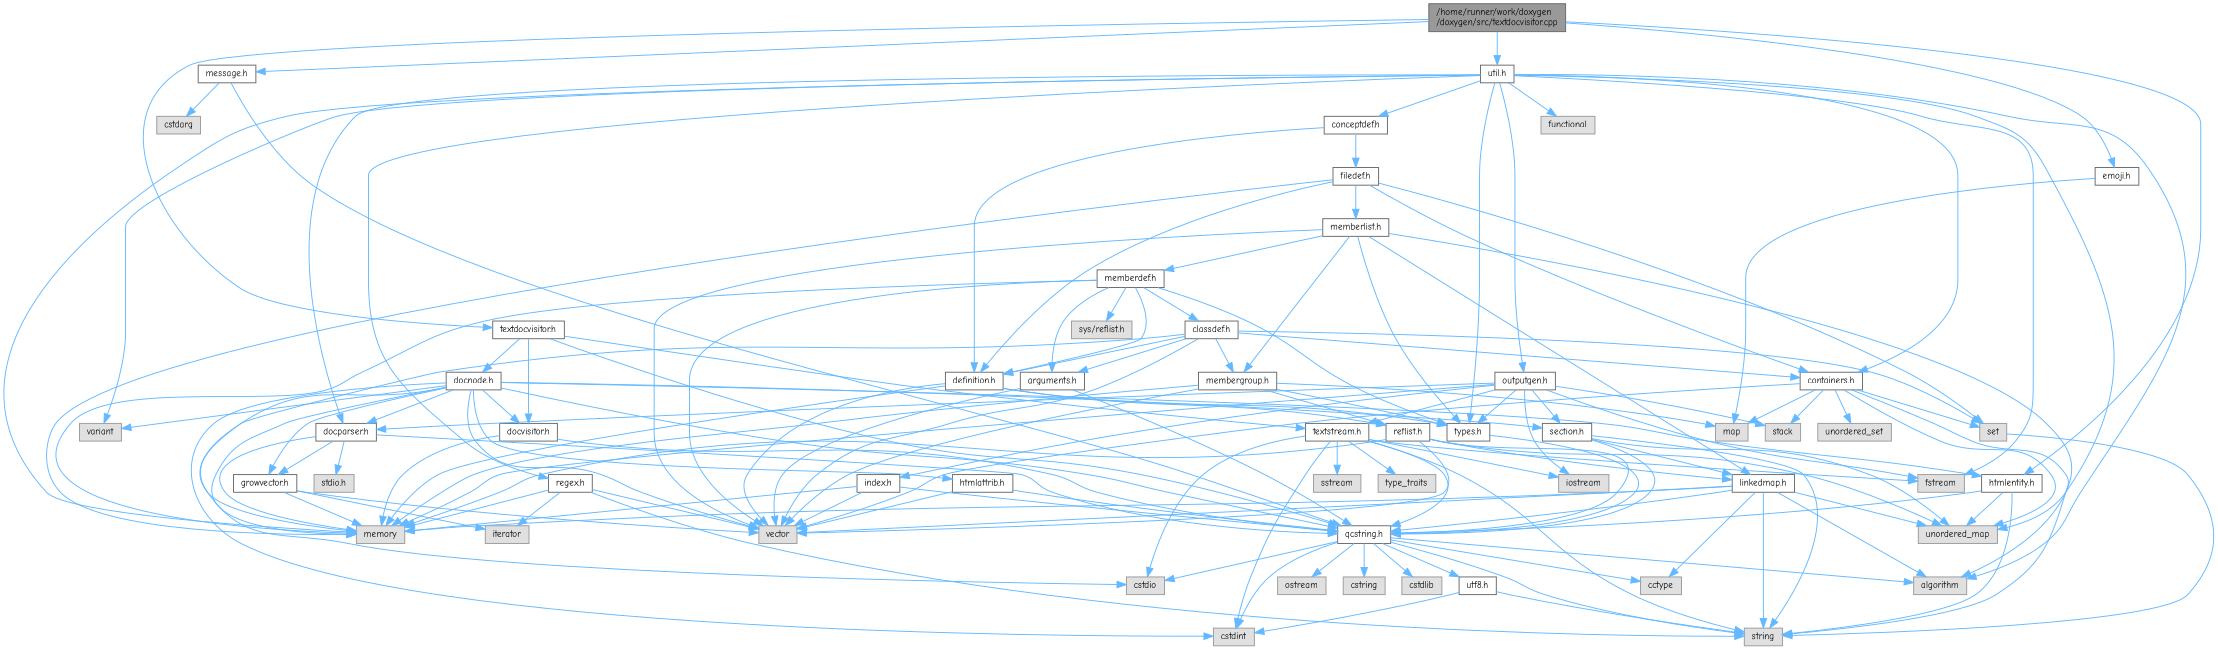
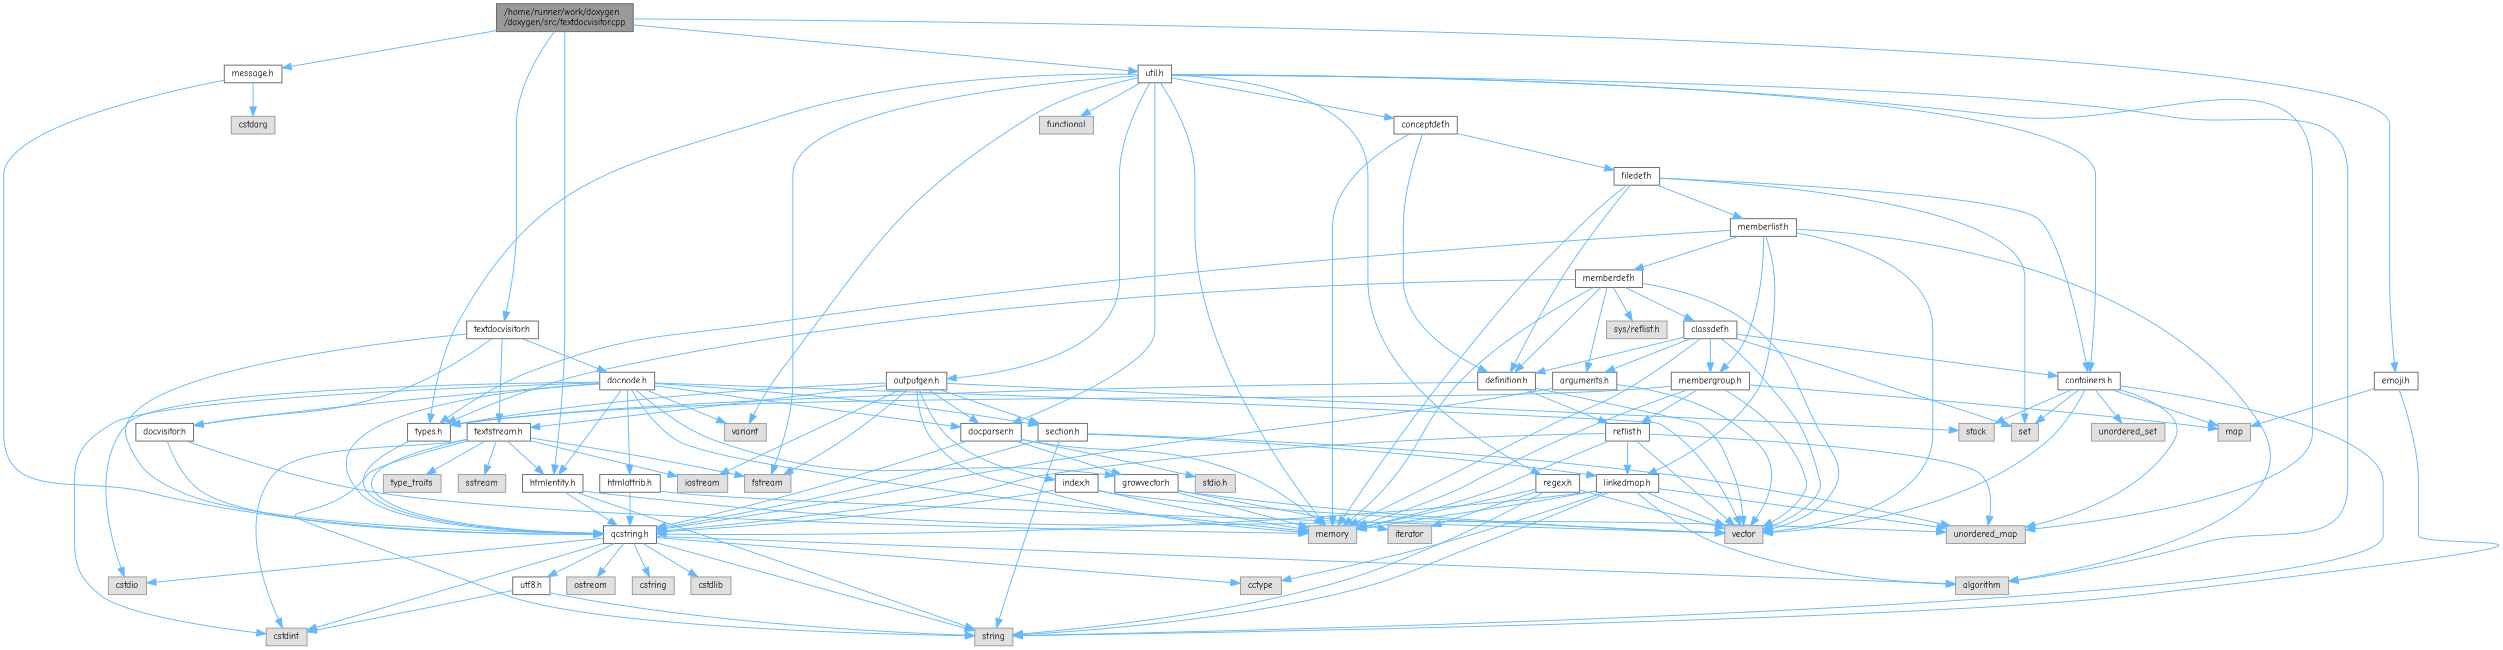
edge "definition.h" -> "memory": now "conceptdef.h" -> "memory"
edge "textstream.h" -> "cstdio": now "textstream.h" -> "htmlentity.h"
edge "set" -> "string": now "emoji.h" -> "string"
